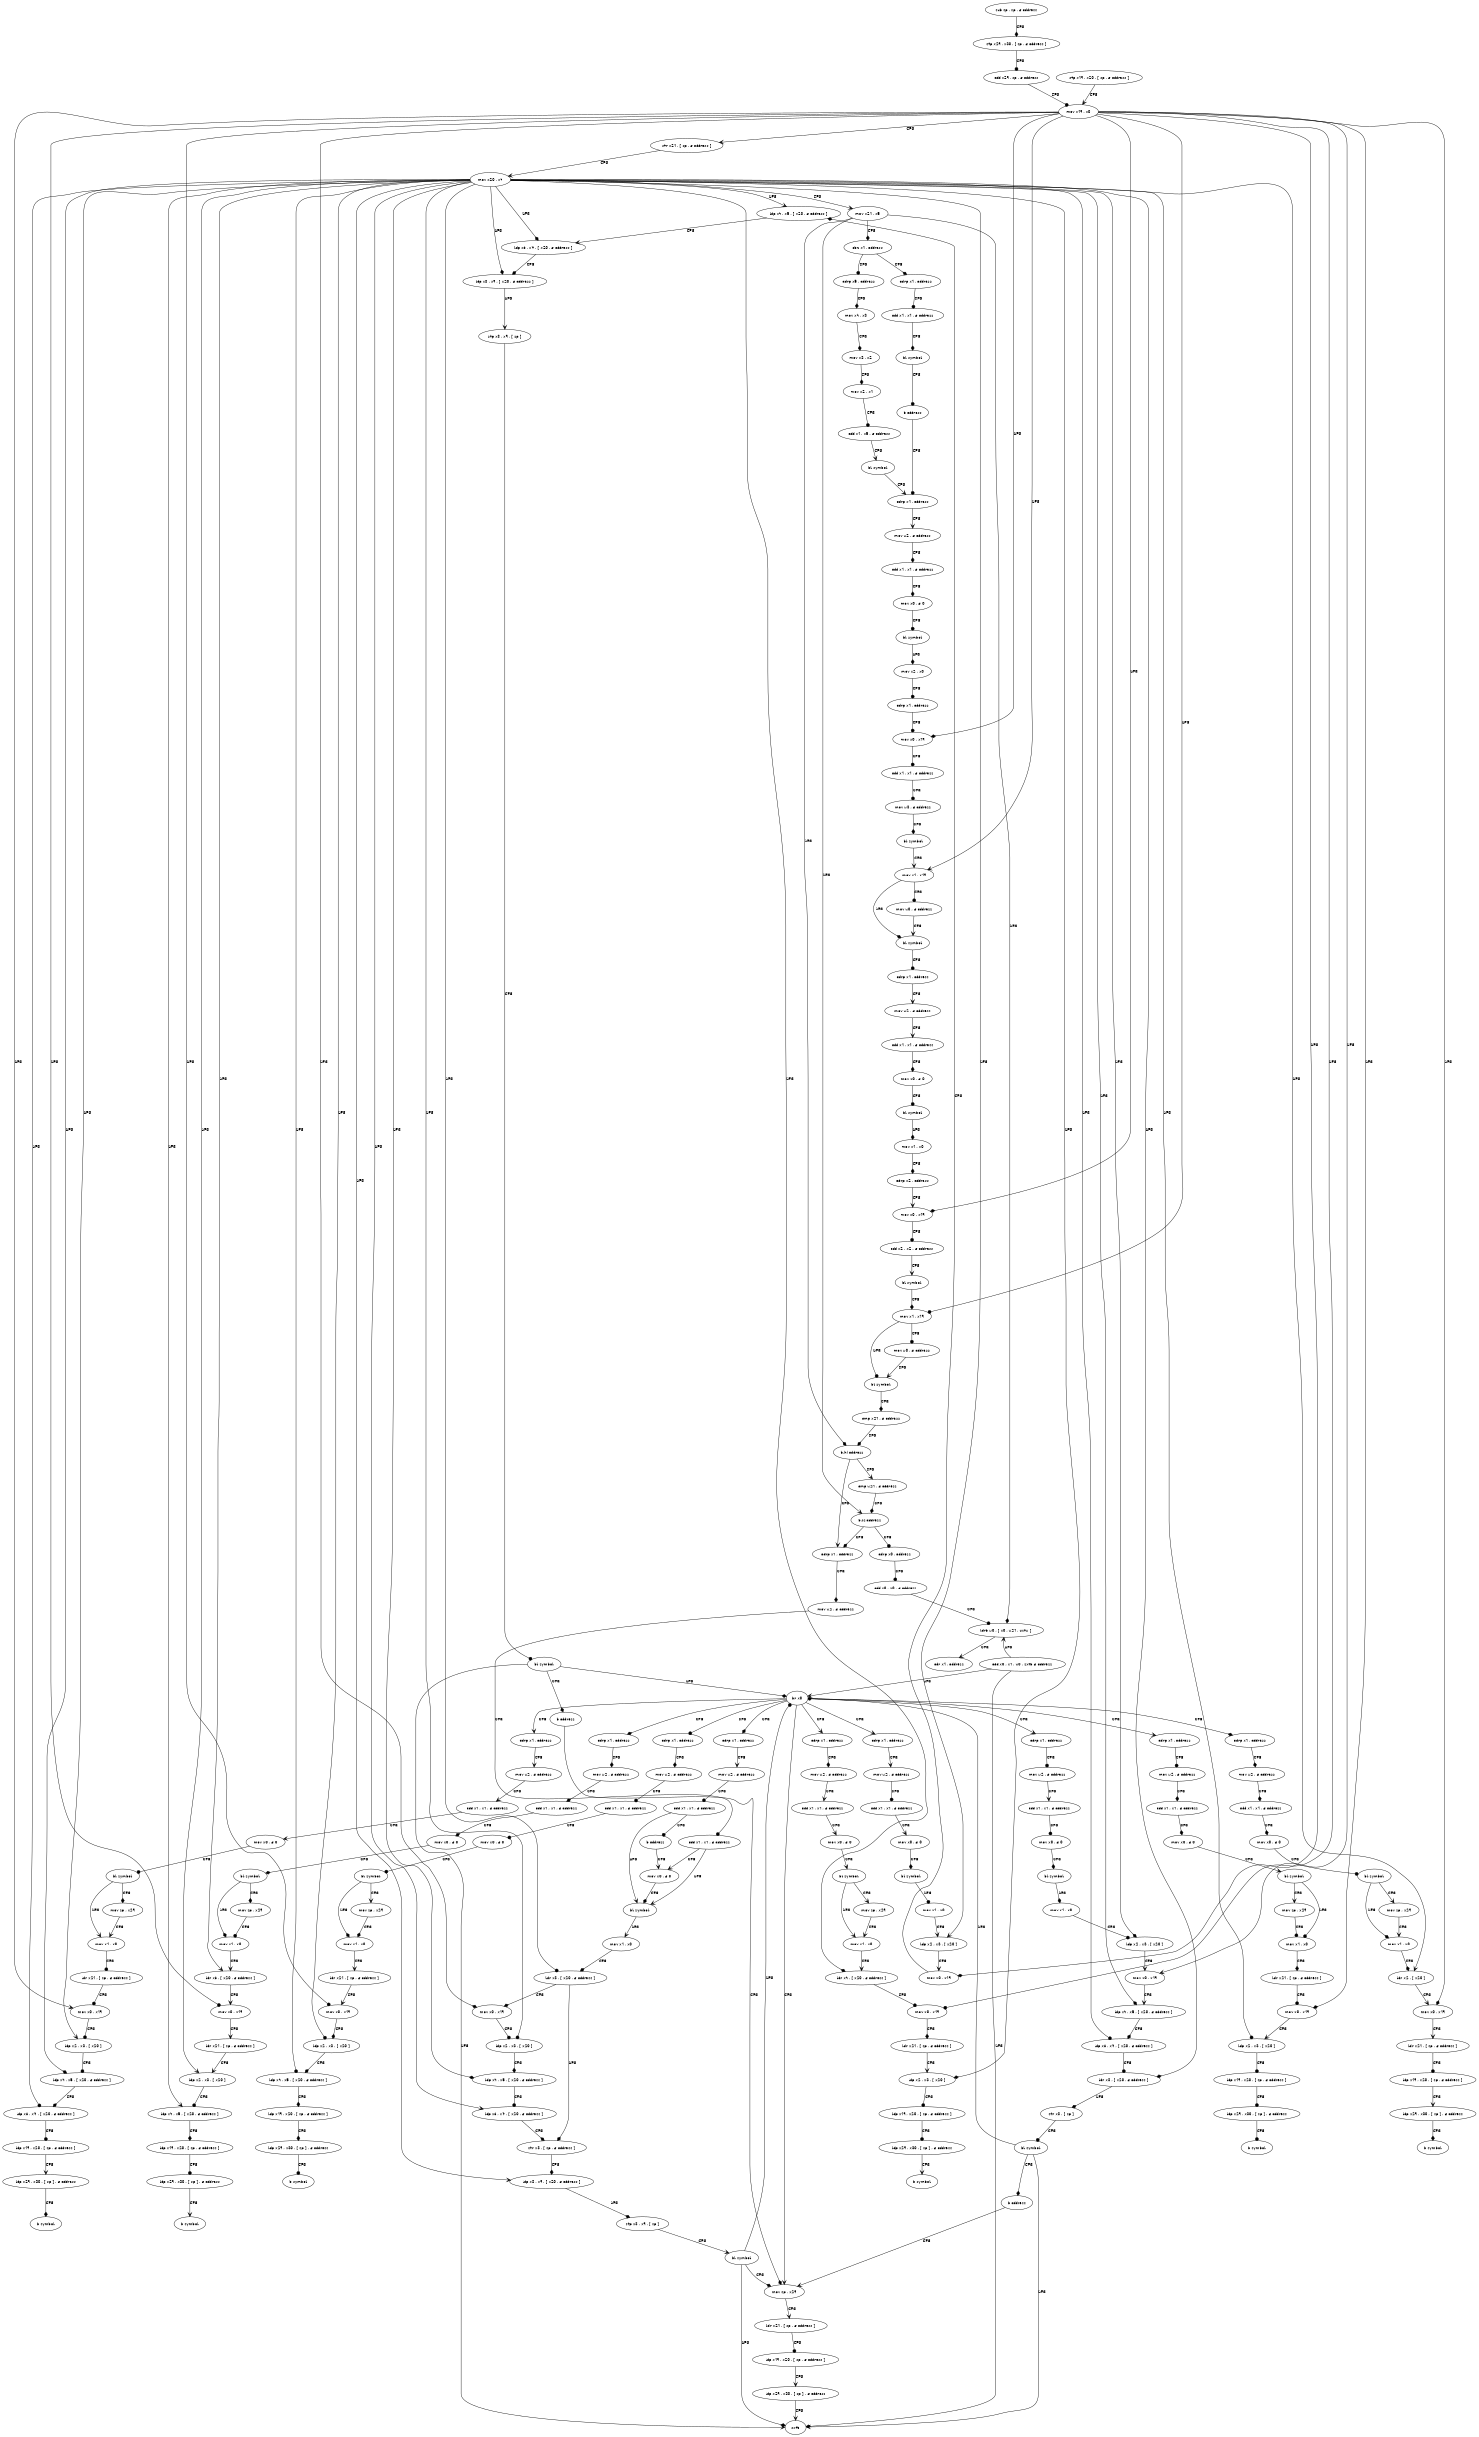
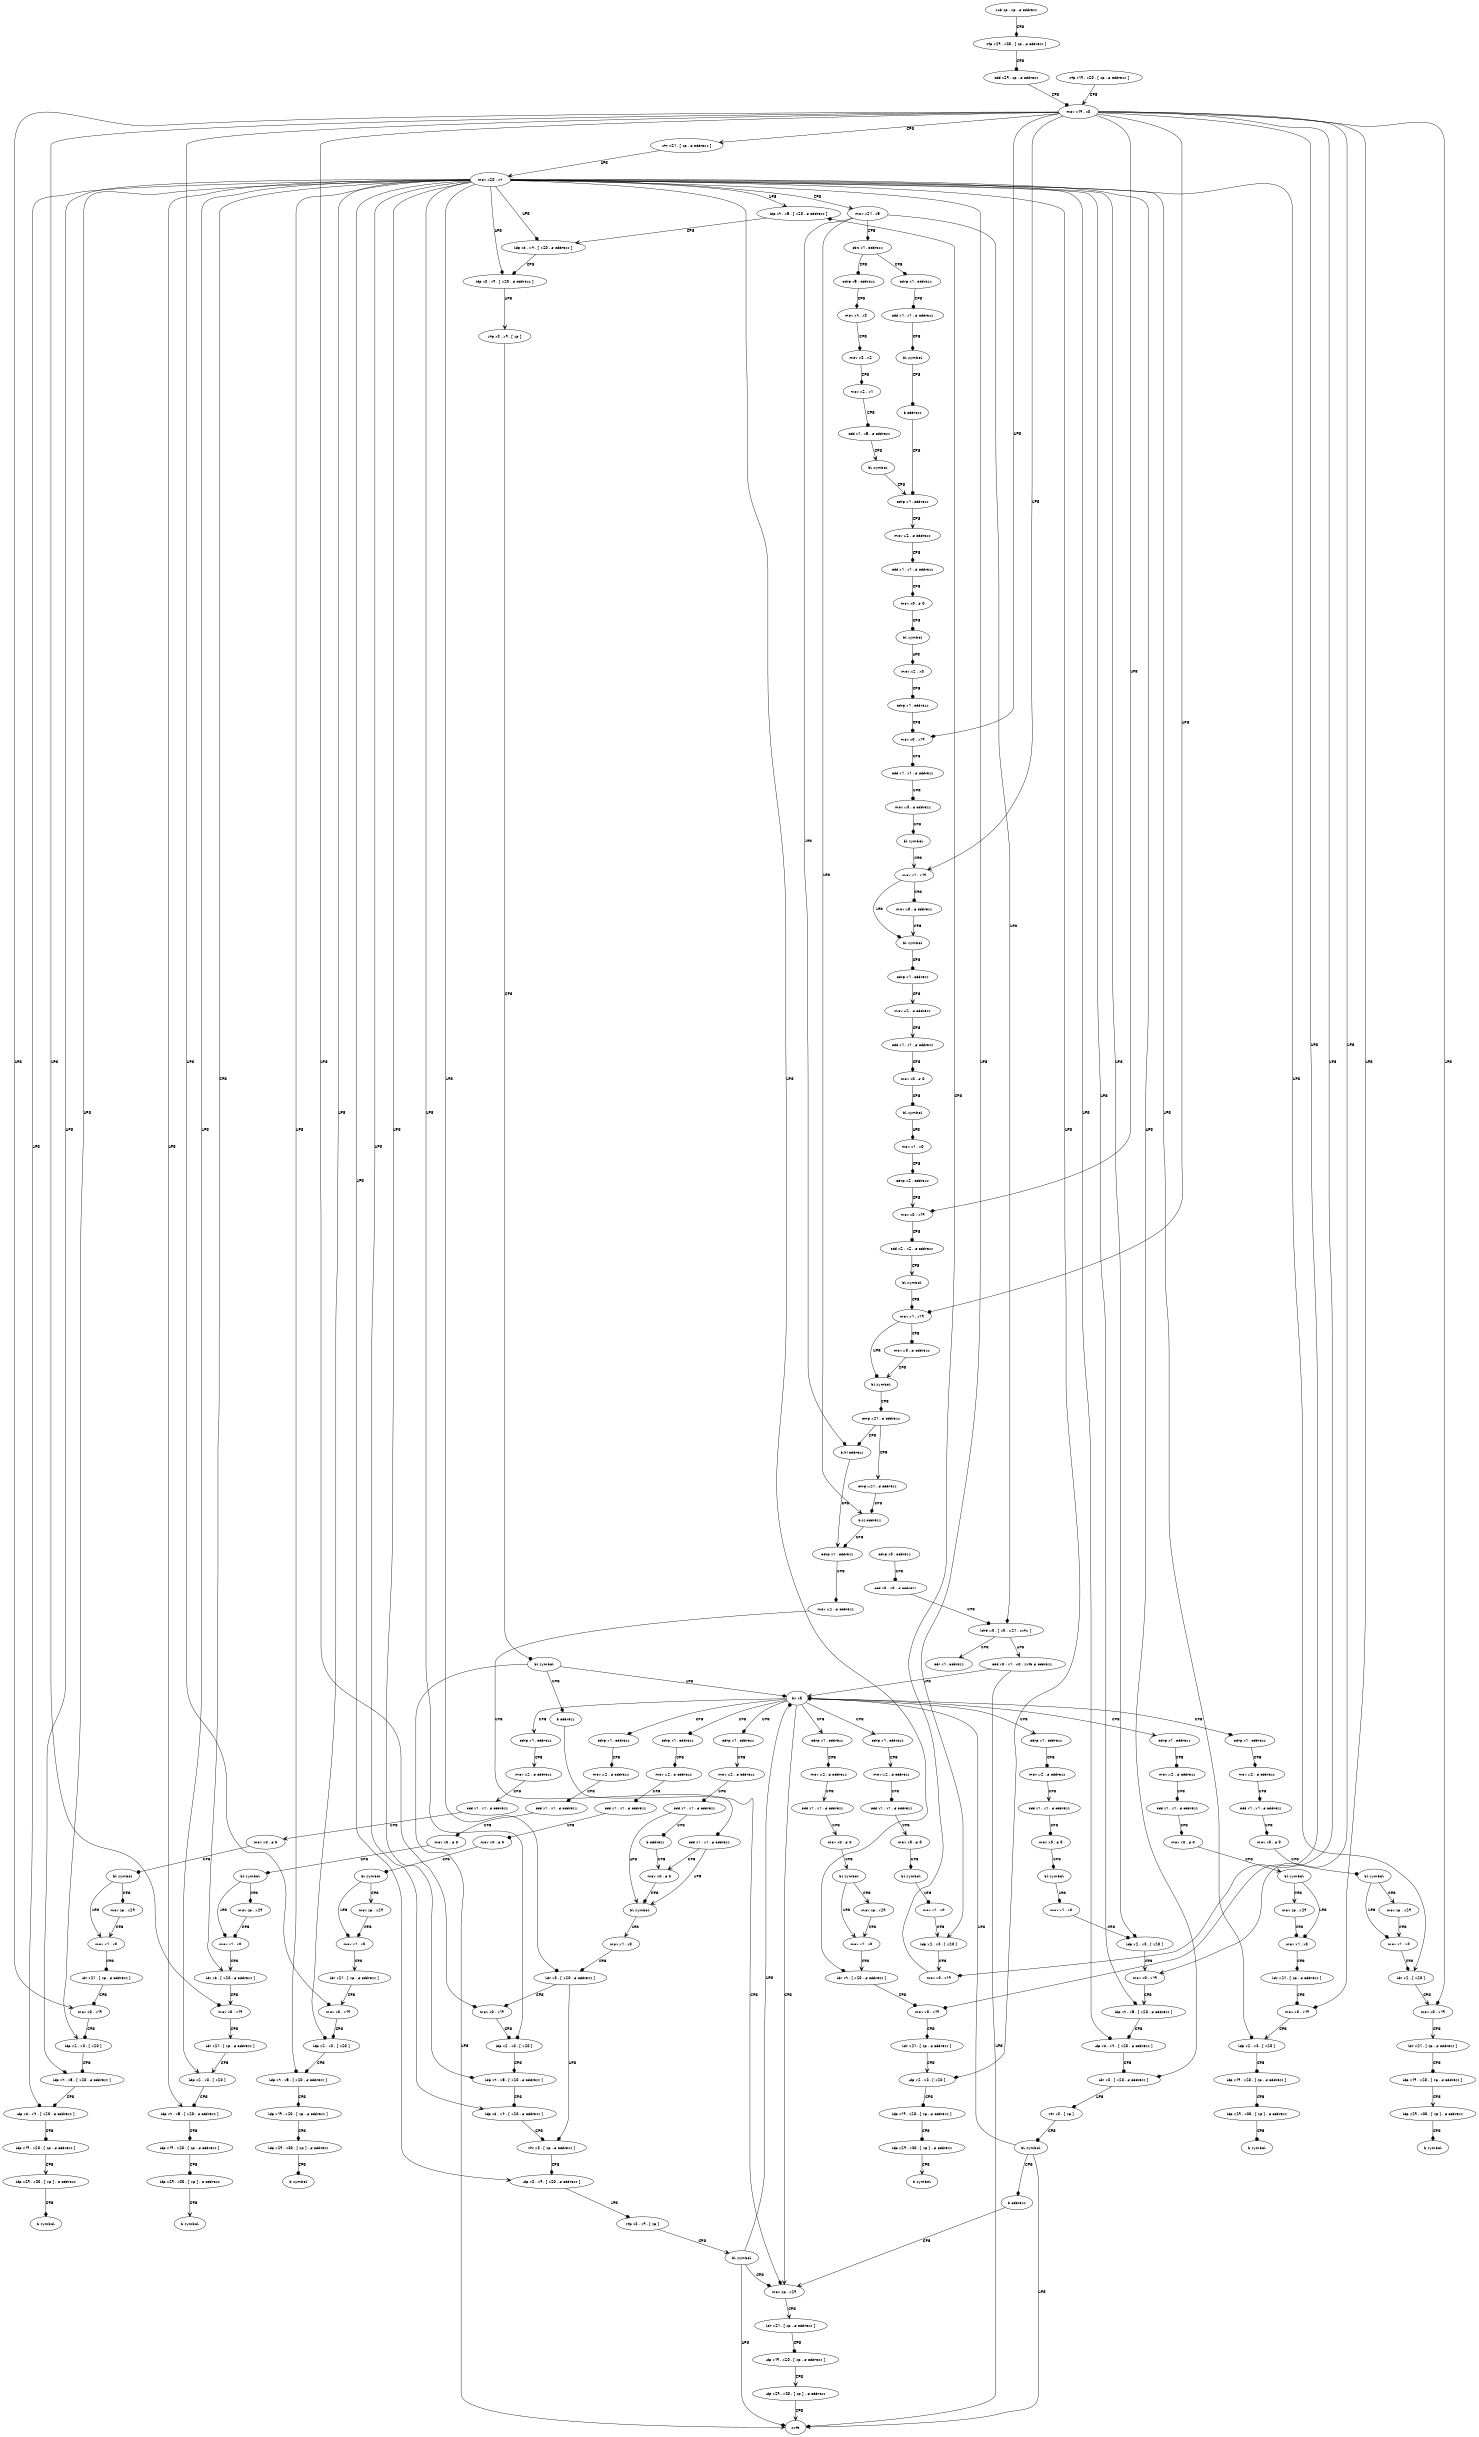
edge "str x21 , [ sp , # address ]" -> "mov x20 , x4": label "CFG" -> "DFG"
edge "mov x20 , x4" -> "ldr x6 , [ x20 , # address ]": label "DFG" -> "CFG"
edge "b.hi address" -> "cmp w21 , # address": now "cmp x21 , # address" -> "cmp w21 , # address"
edge "b.ls address" -> "adrp x0 , address": removed, label "CFG"
edge "add x0 , x1 , w0 , sxtb # address" -> "ldrb w0 , [ x0 , w21 , uxtw ]": reversed
